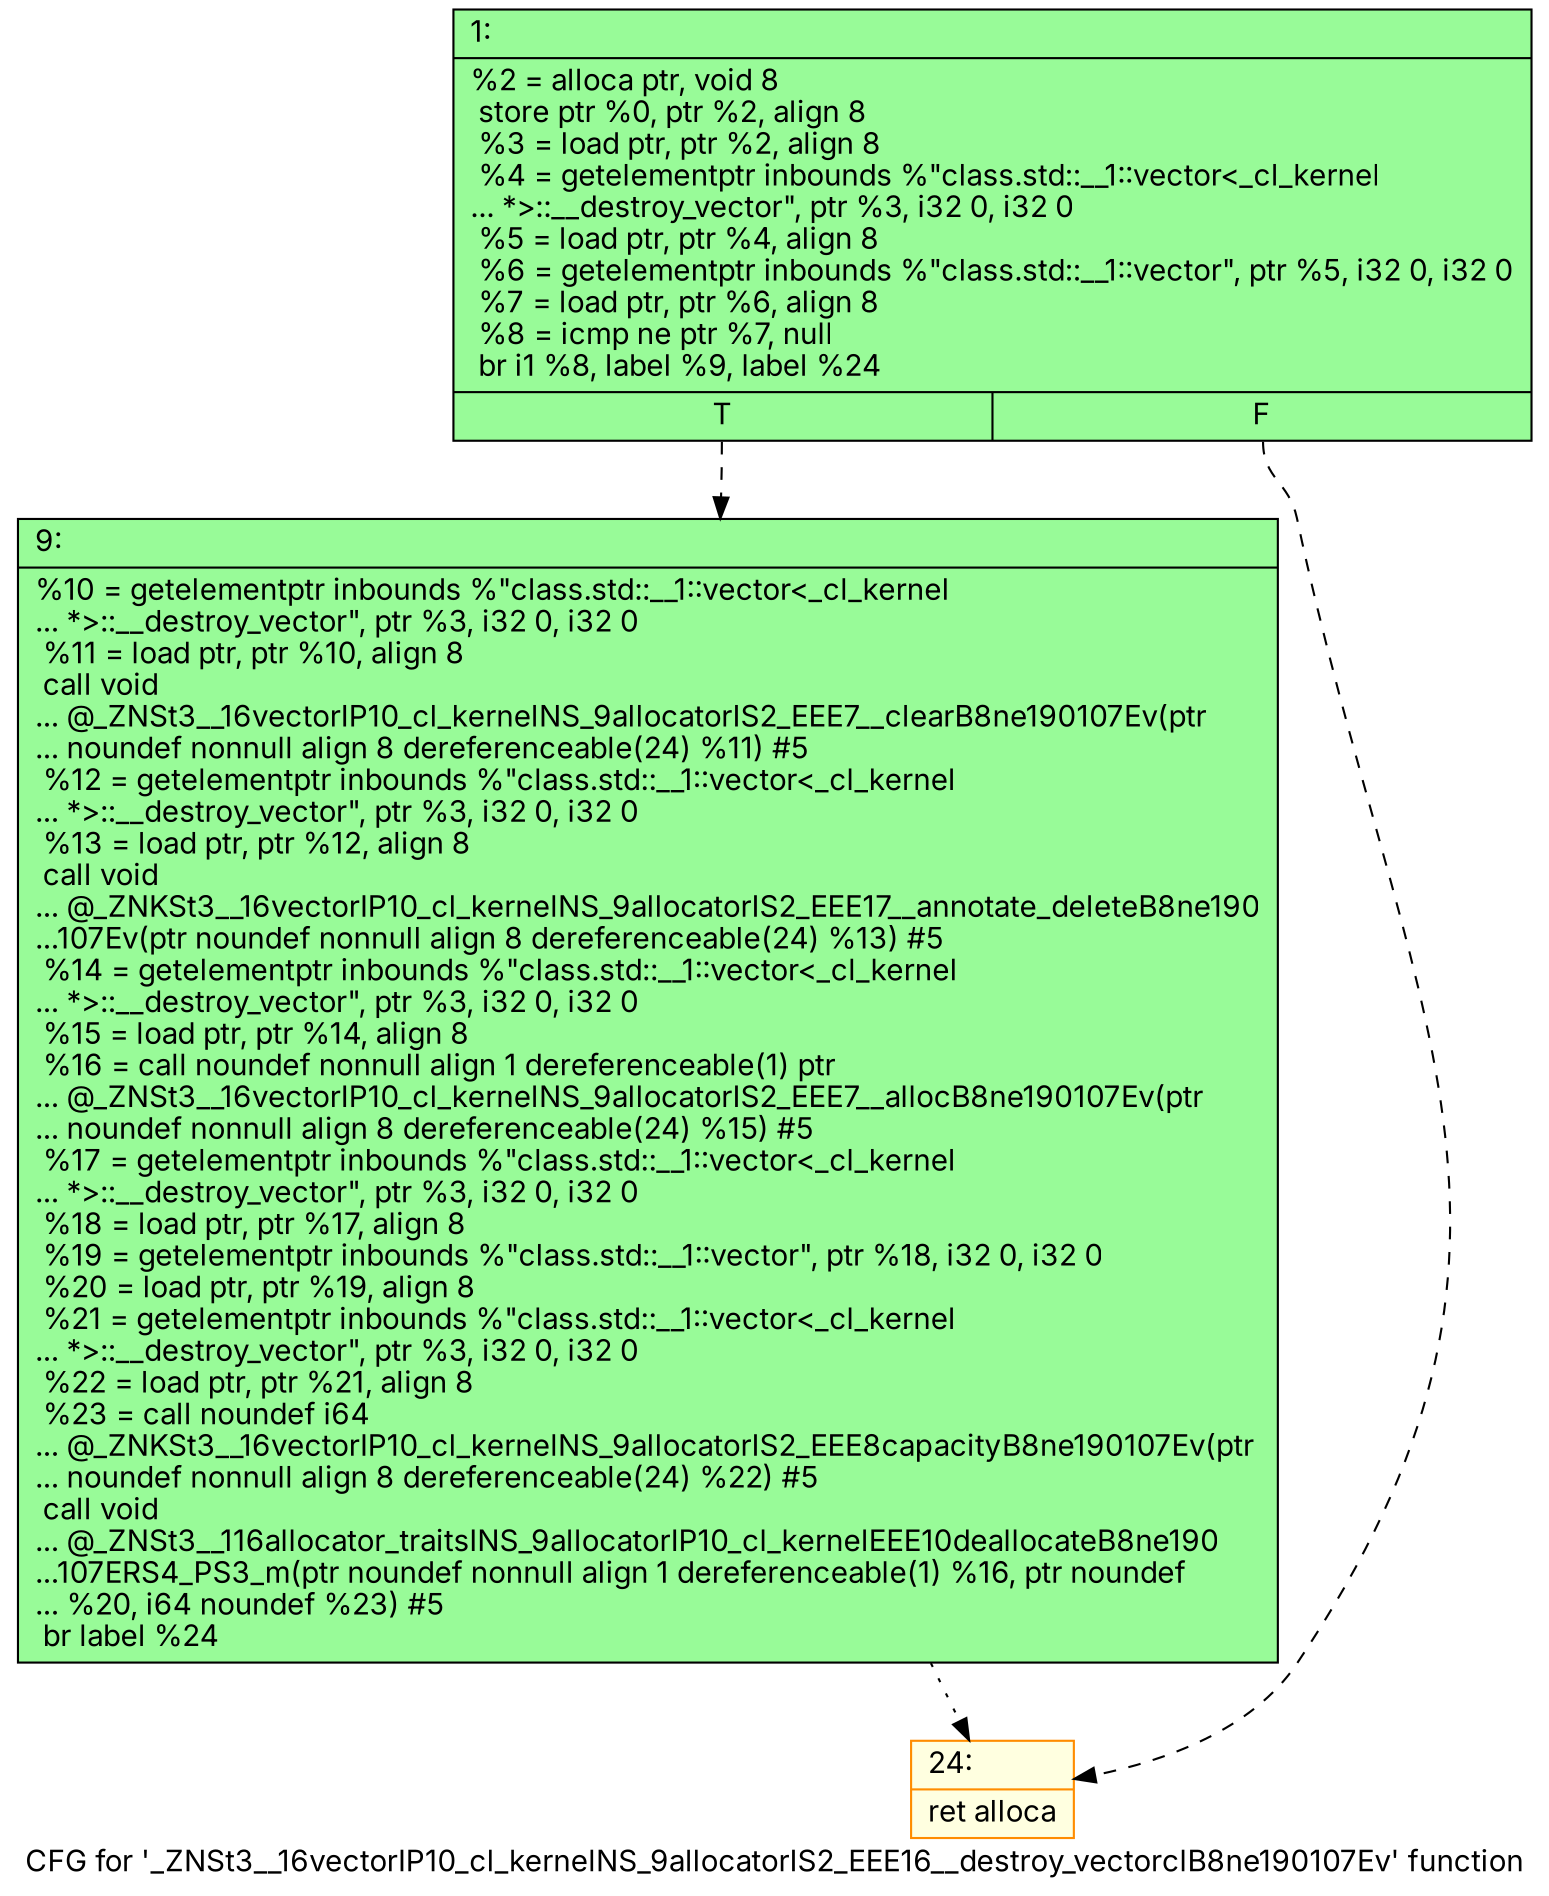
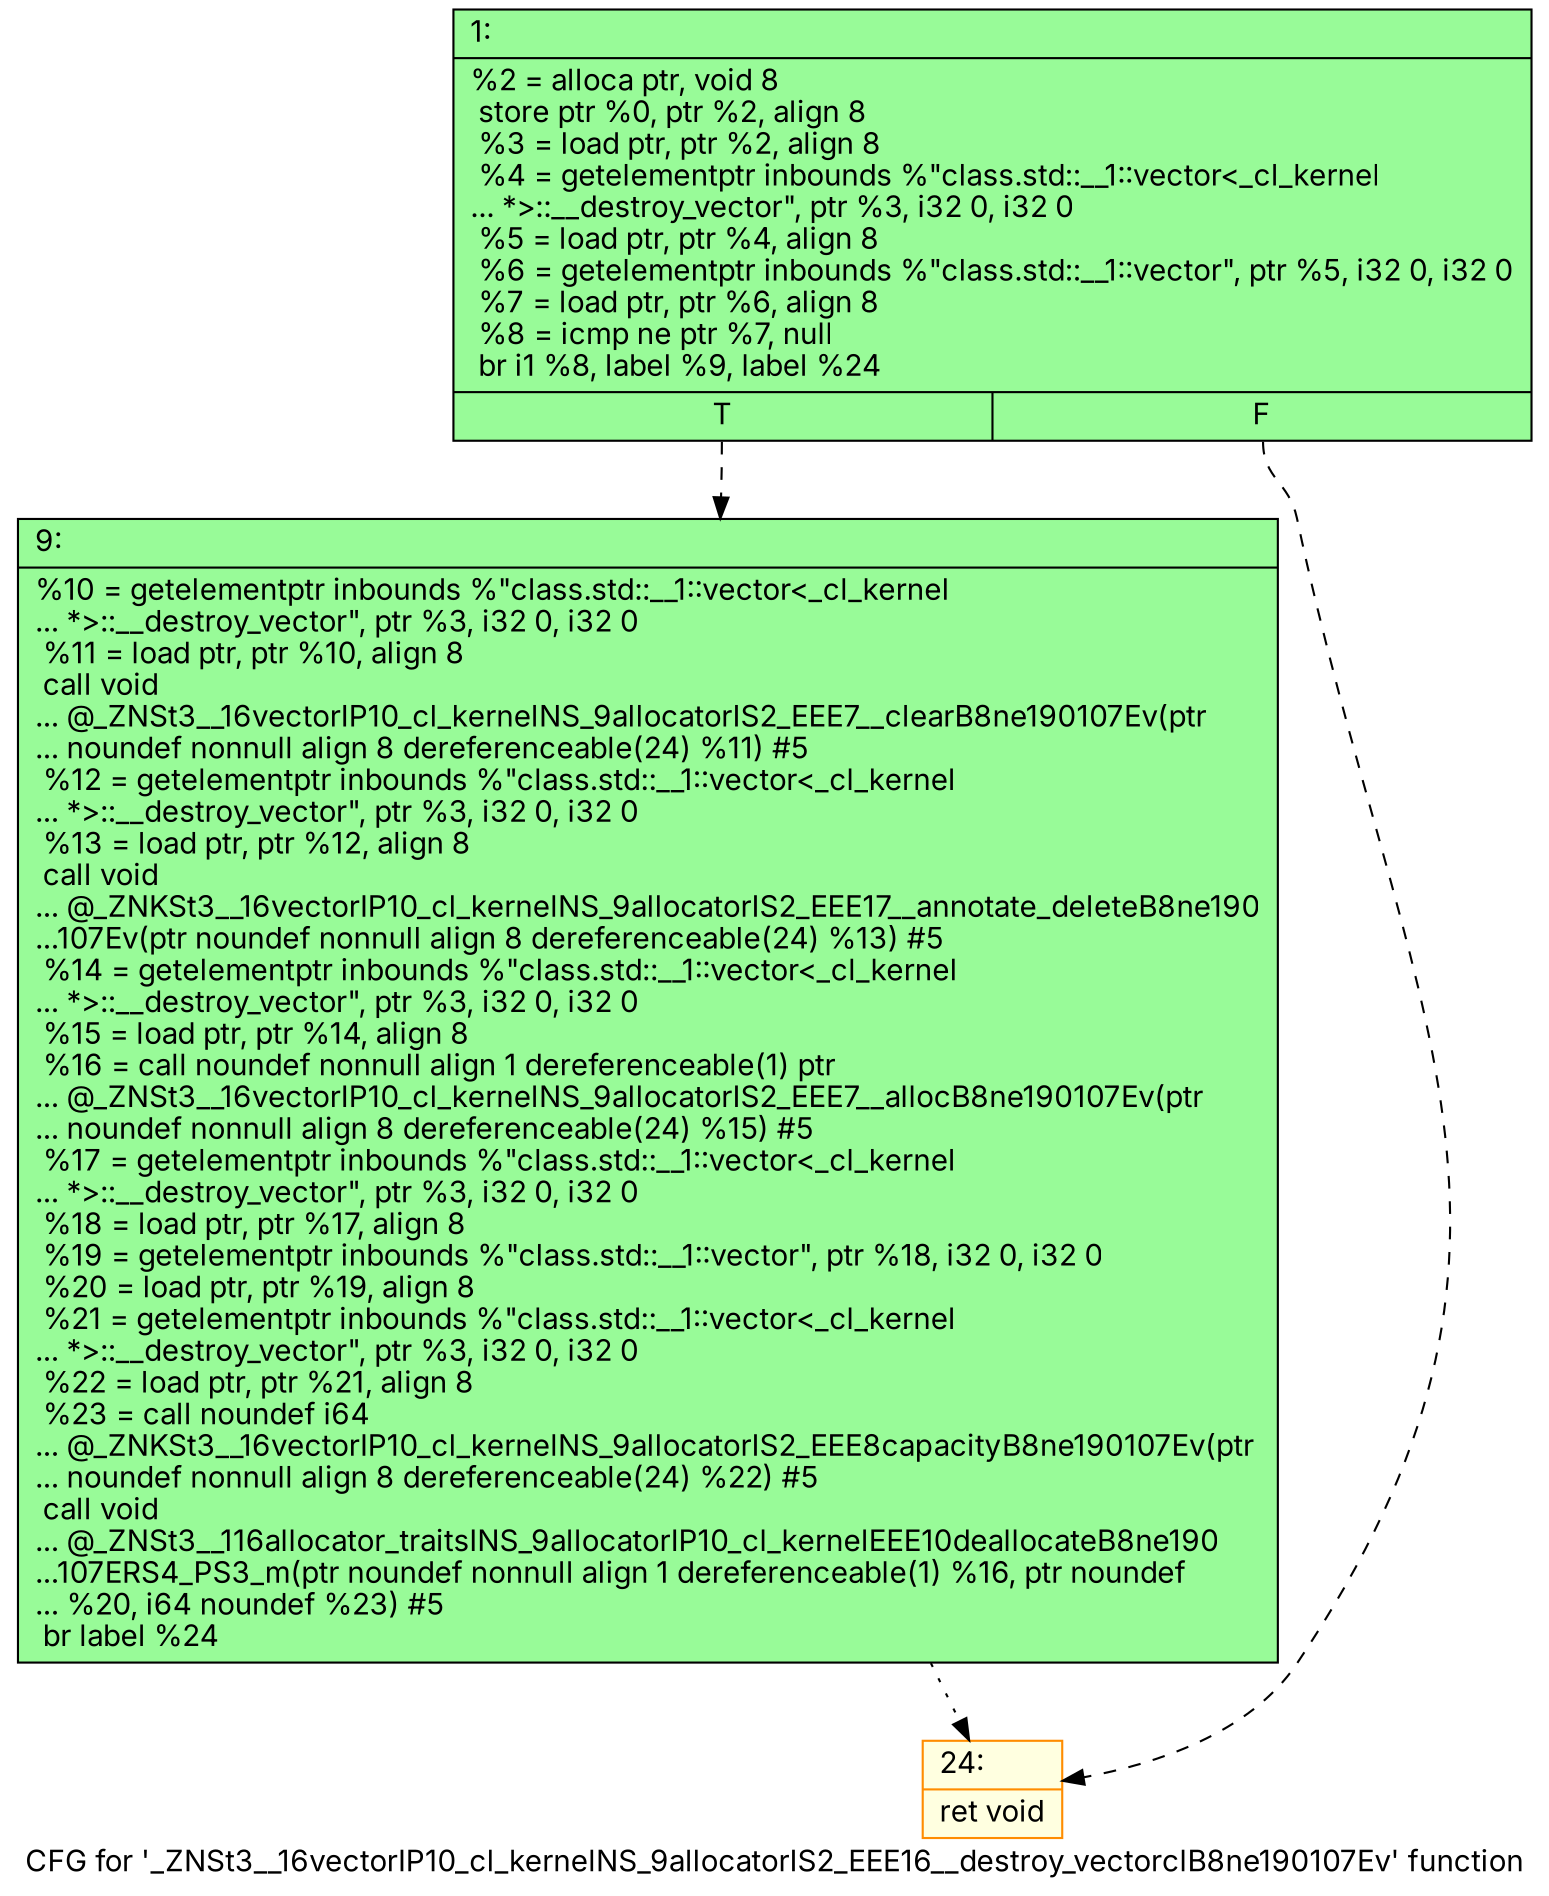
node "24:": text "ret alloca" -> "ret void"
